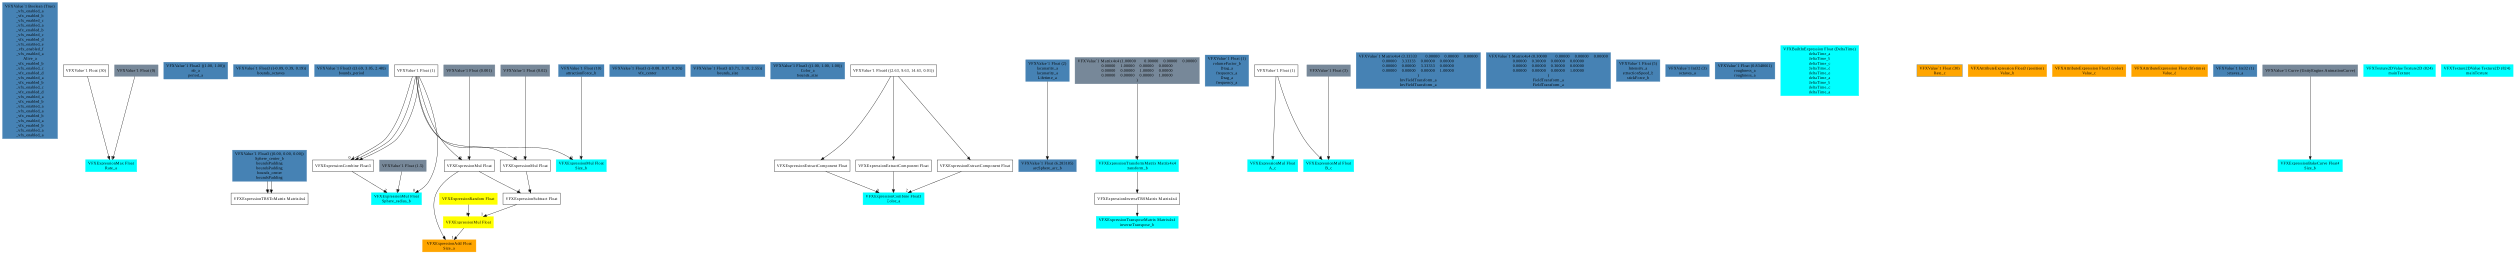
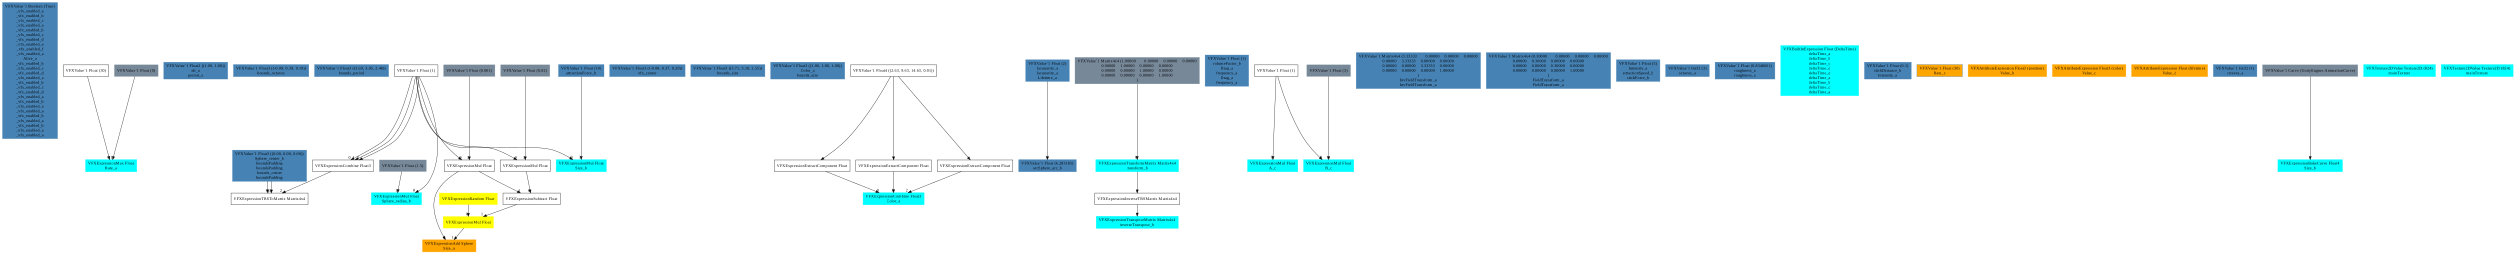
node "VFXValue`1 Float (0.1) stickDistance_b Intensity_a": added
edge "VFXExpressionCombine Float3" -> "VFXExpressionMul Float Sphere_radius_b": now "VFXExpressionCombine Float3" -> "VFXExpressionTRSToMatrix Matrix4x4"
node "VFXExpressionAdd Float Size_a": label "VFXExpressionAdd Float Size_a" -> "VFXExpressionAdd Sphere Size_a"
